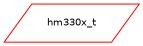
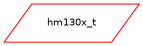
node "hm330x_t": label "hm330x_t" -> "hm130x_t"
